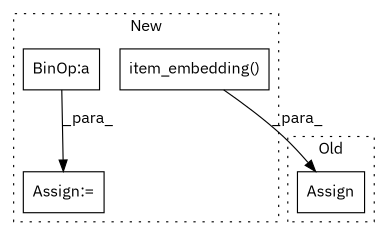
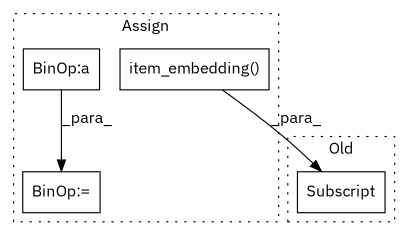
cluster "New": label "New" -> "Assign"
node "Assign:=": label "Assign:=" -> "BinOp:="
node "Assign": label "Assign" -> "Subscript"
